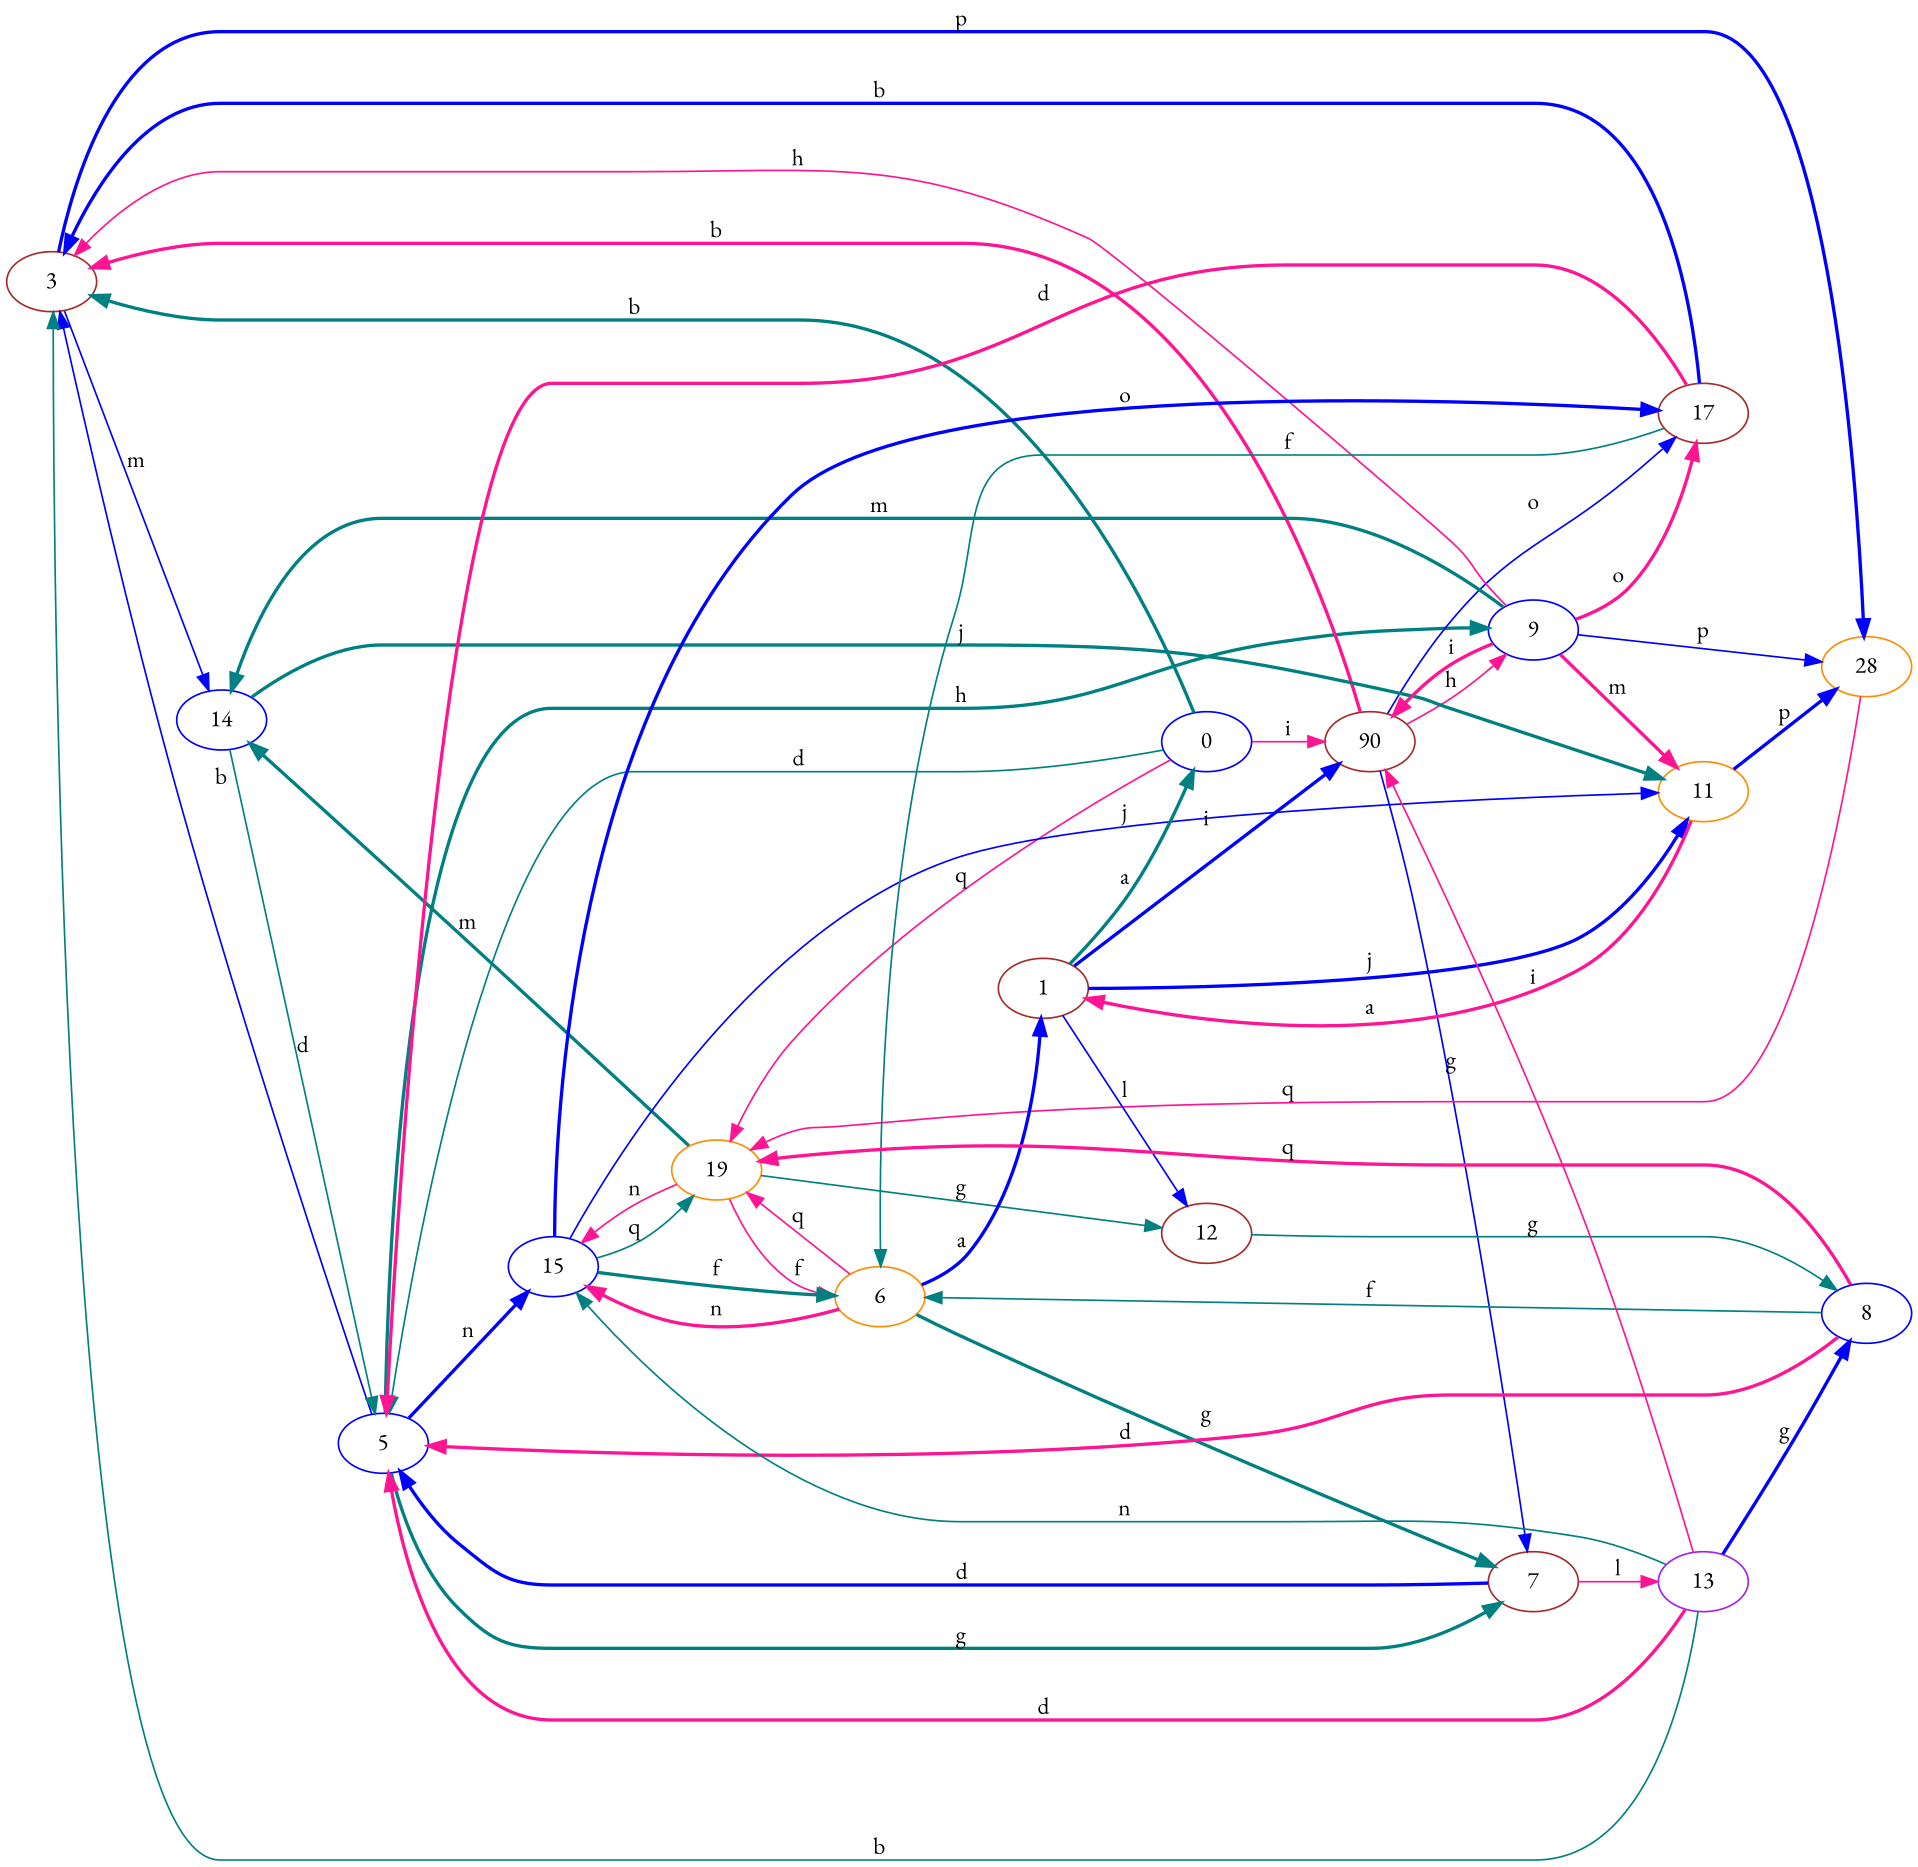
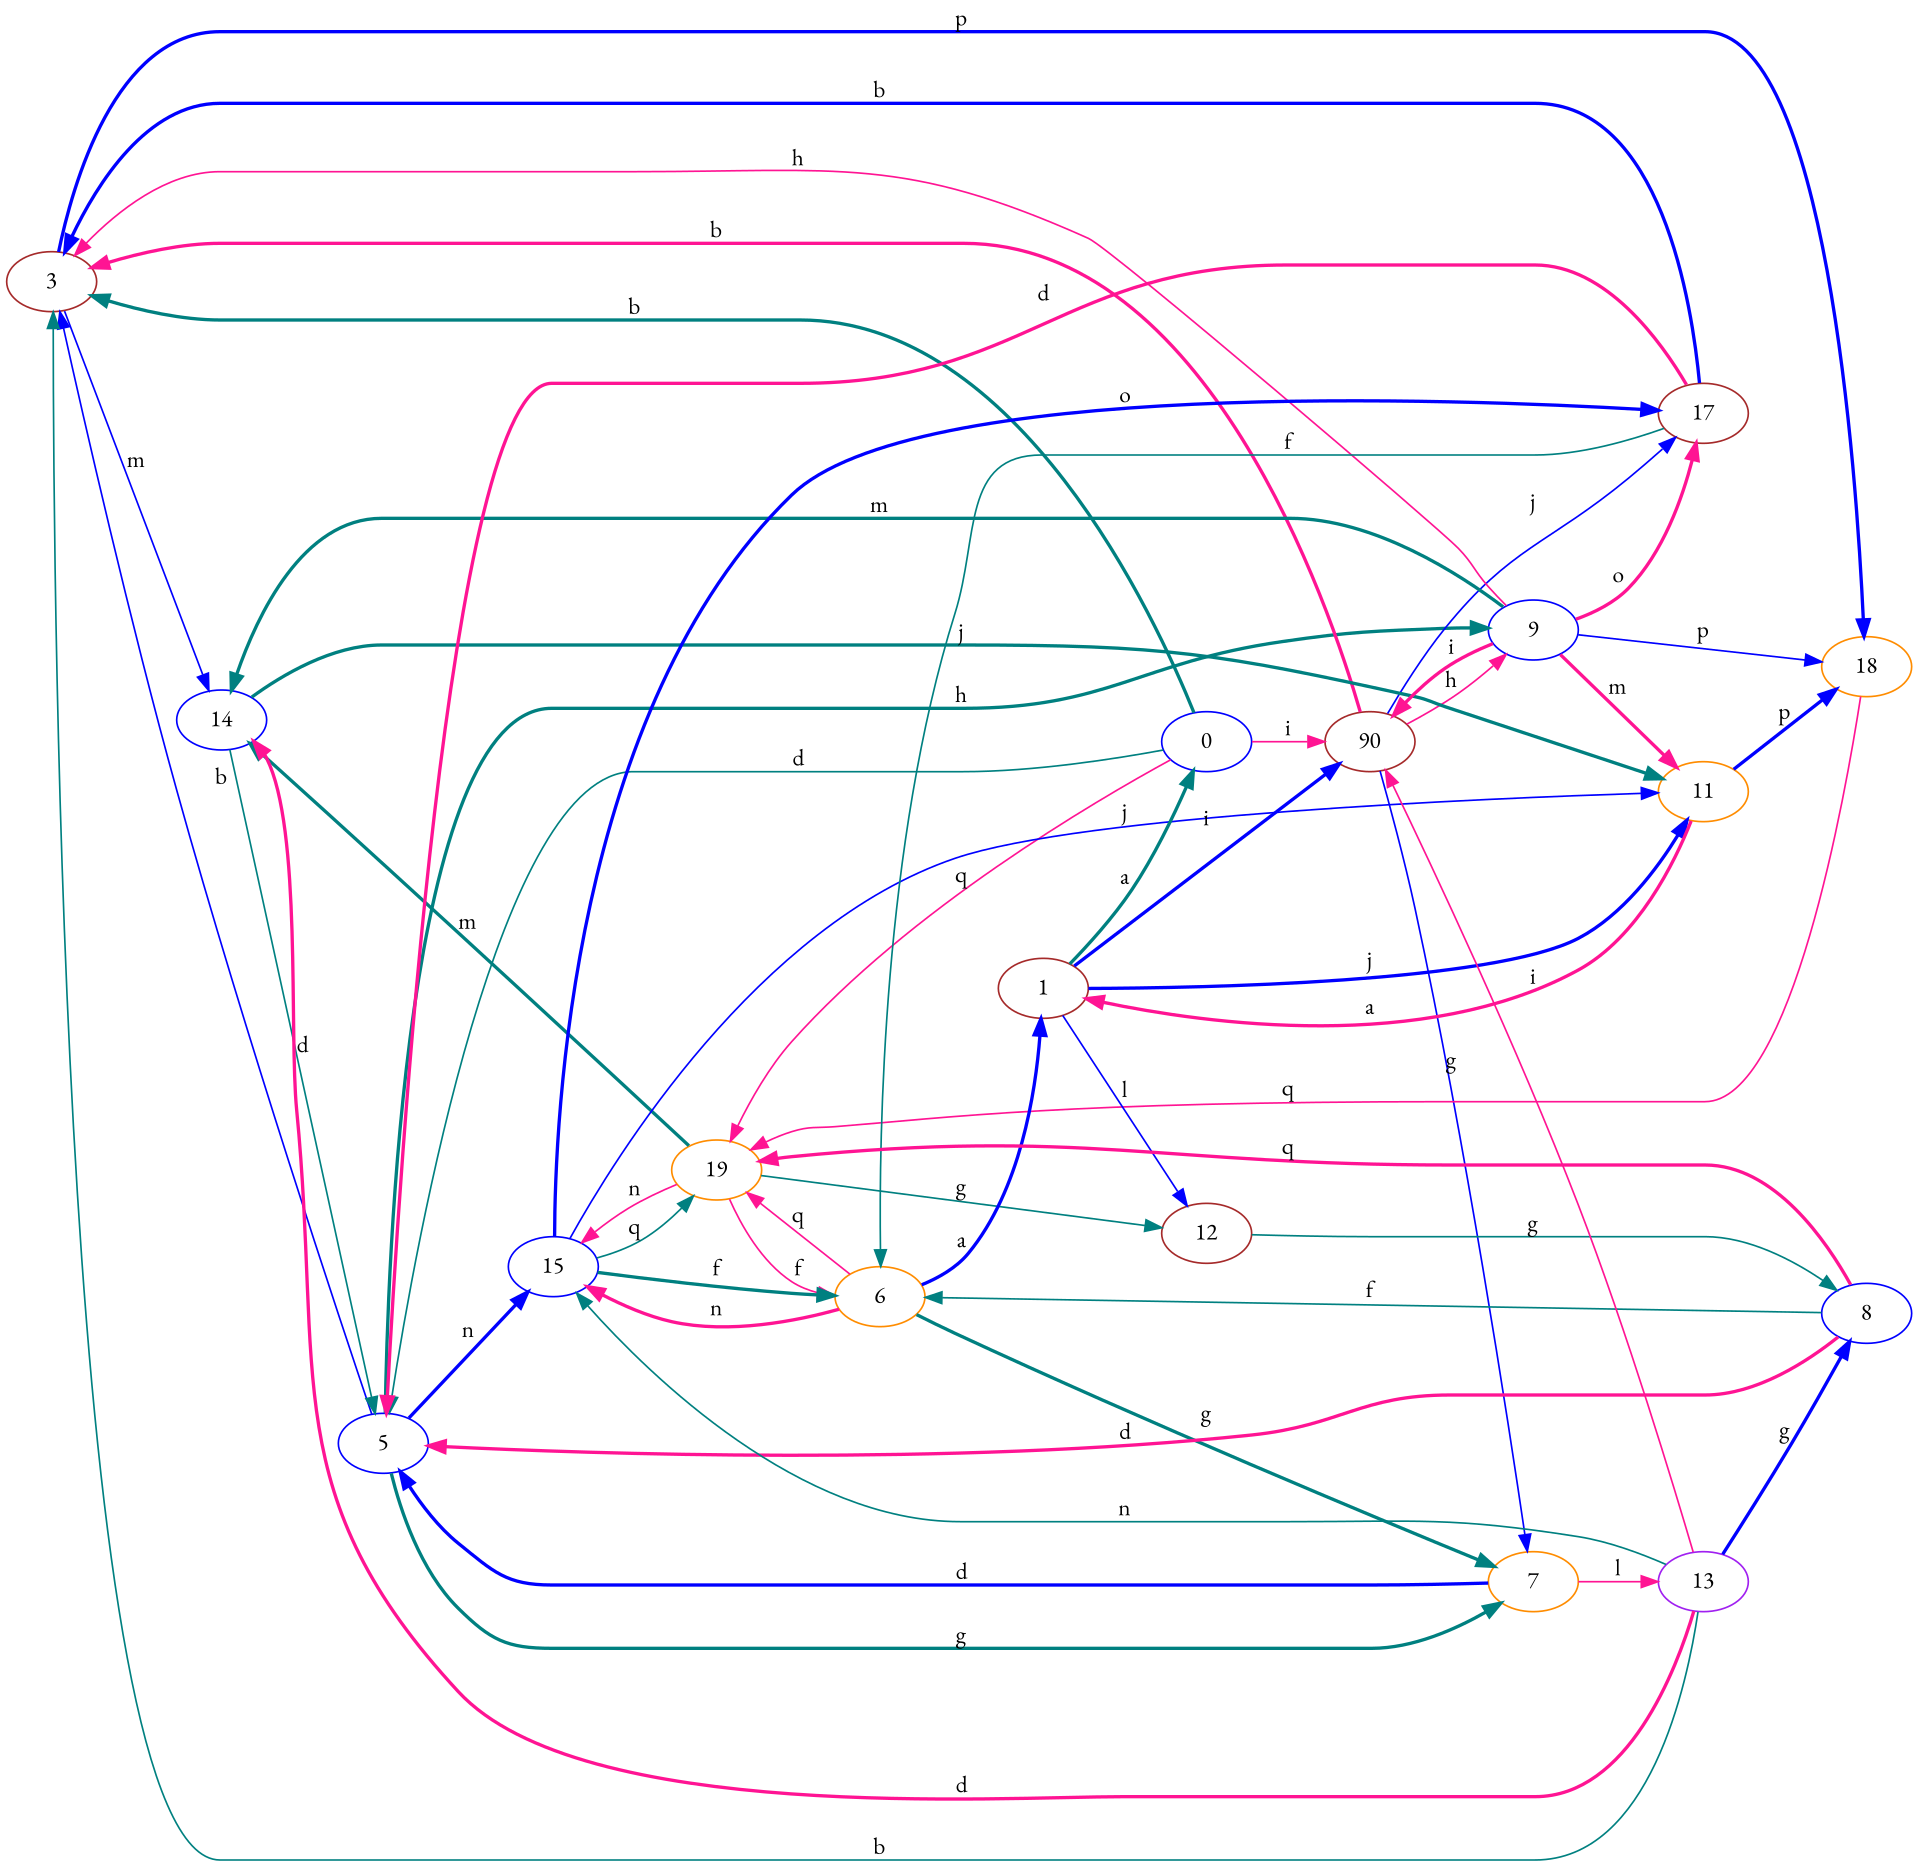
edge "90" -> "17": label "o" -> "j"
node "28": label "28" -> "18"
node "7": color brown -> darkorange
edge "13" -> "5": now "13" -> "14"
